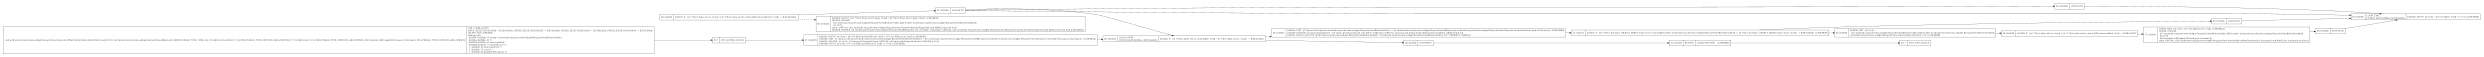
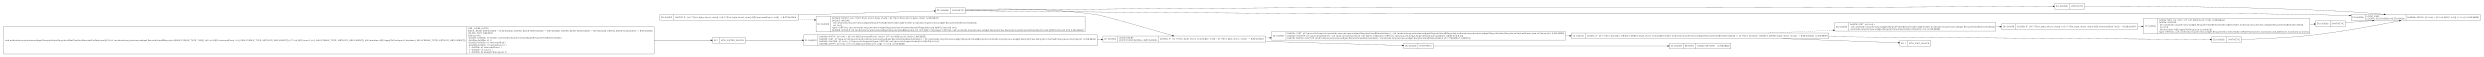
edge "32: 0x002e" -> "20: ?": now "24: 0x0014" -> "20: ?"
